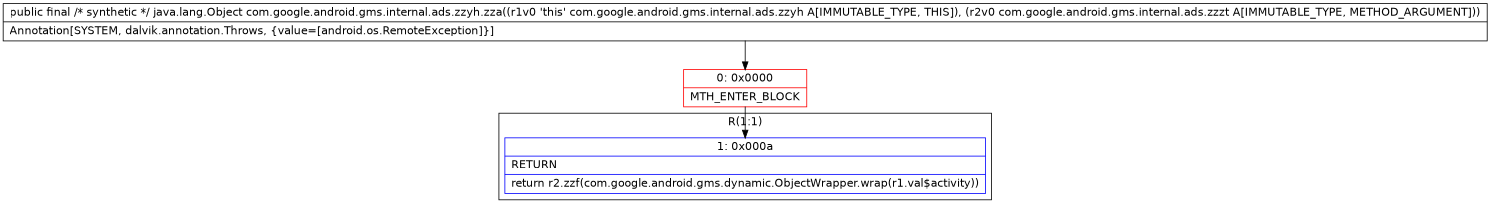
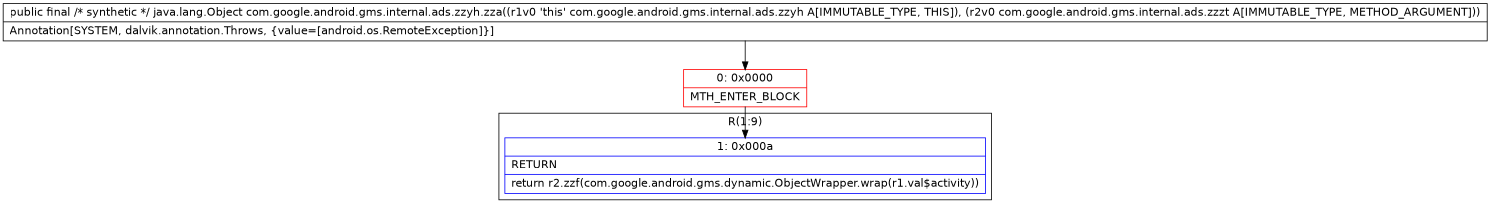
cluster "R(1:1)": label "R(1:1)" -> "R(1:9)"
